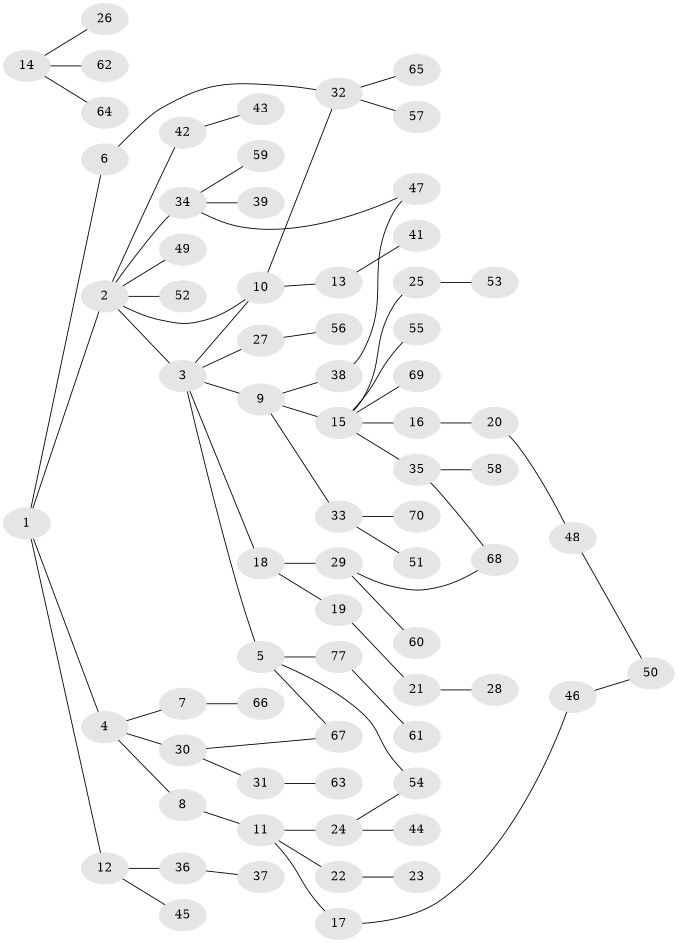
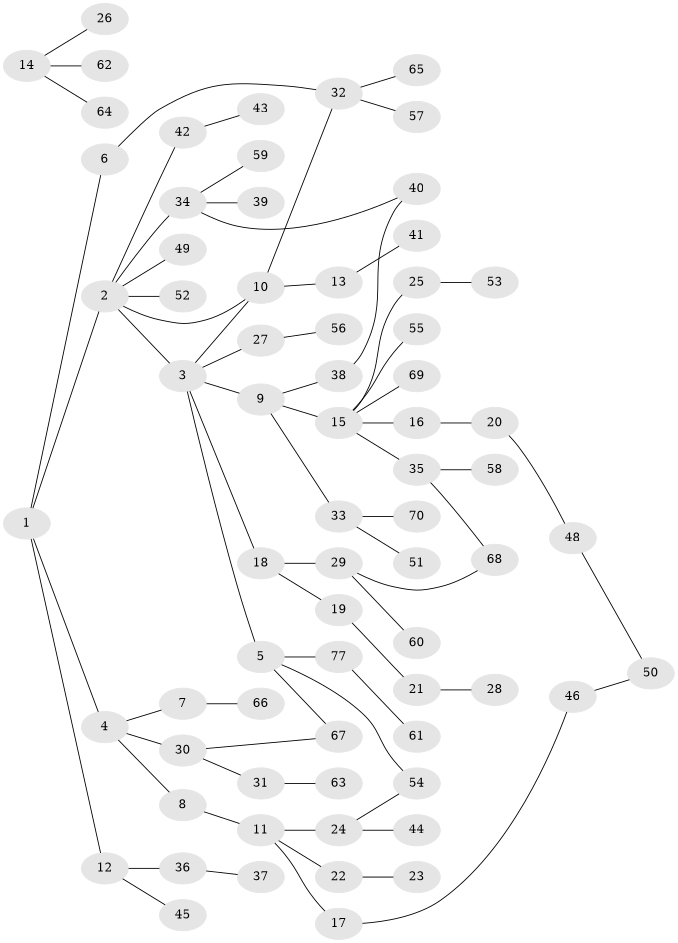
node "47": label "47" -> "40"
